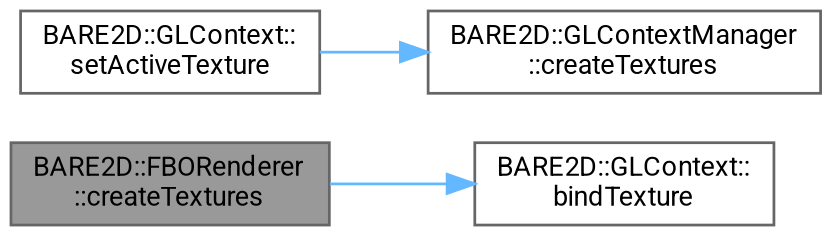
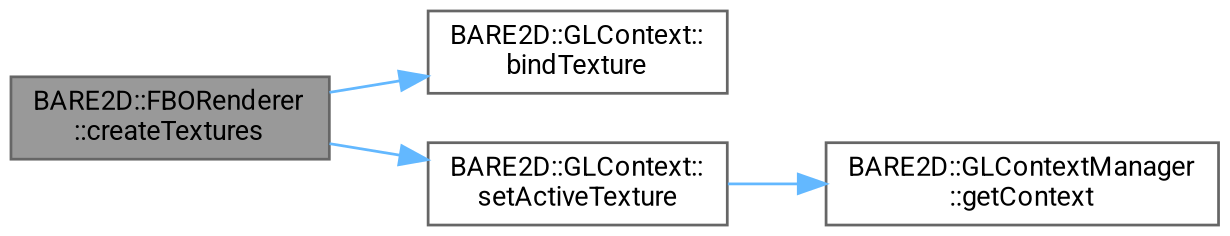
node "BARE2D::GLContextManager ::createTextures": label "BARE2D::GLContextManager ::createTextures" -> "BARE2D::GLContextManager ::getContext"
edge "BARE2D::FBORenderer ::createTextures" -> "BARE2D::GLContext:: setActiveTexture": added
